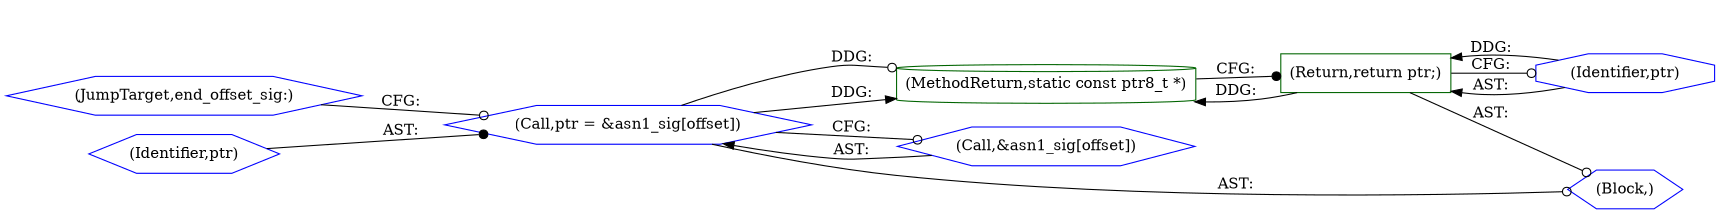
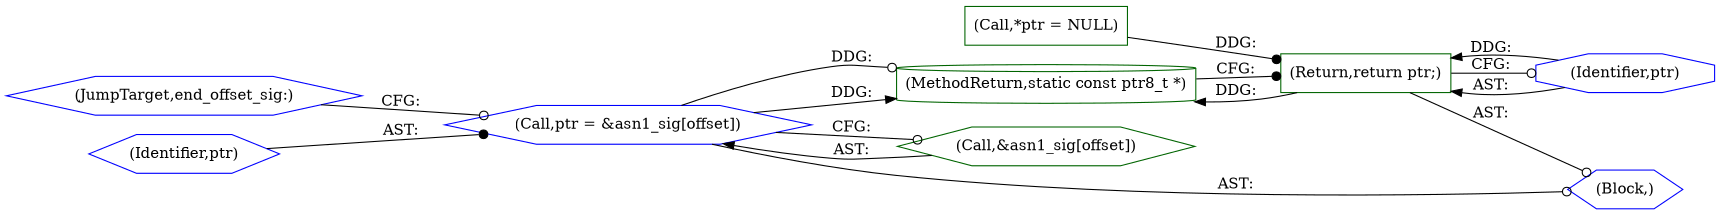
node "(Call,*ptr = NULL)": added
node "(Call,&asn1_sig[offset])": color blue -> darkgreen
